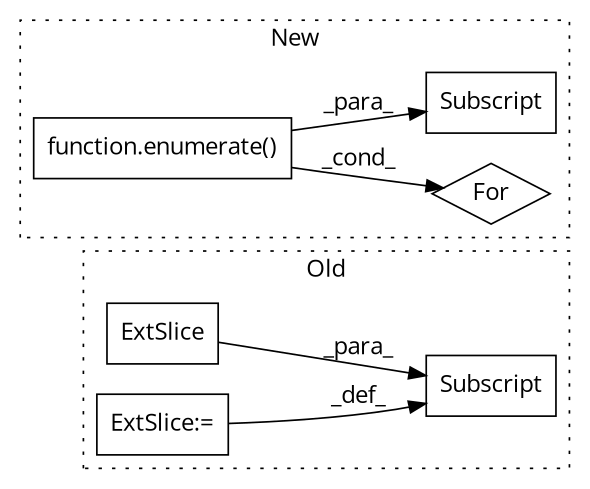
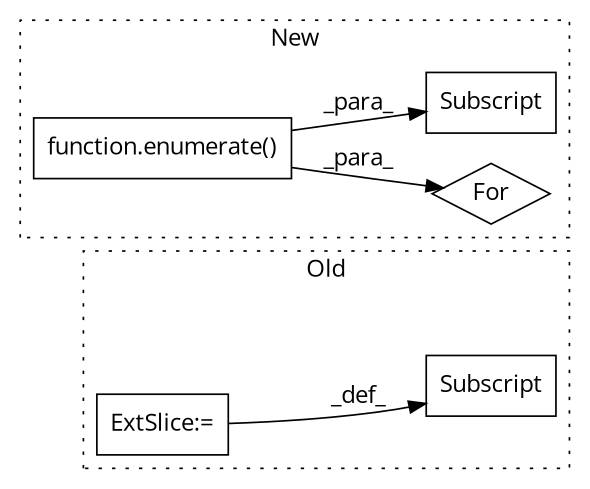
edge "function.enumerate()" -> "For": label "_cond_" -> "_para_"
node "ExtSlice": removed
